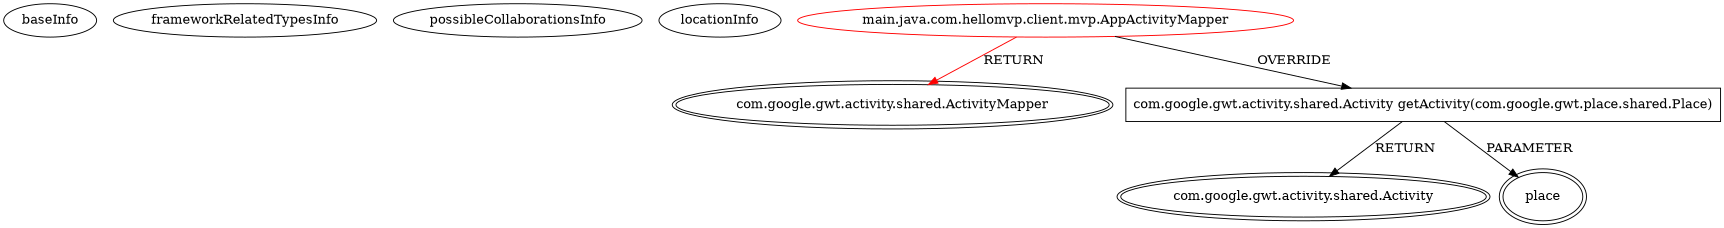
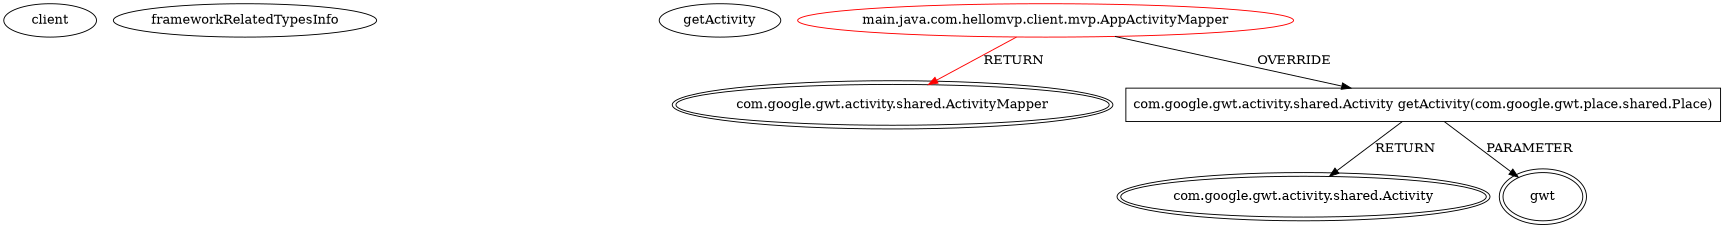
node "baseInfo": label "baseInfo" -> "client"
node "possibleCollaborationsInfo": removed
node "locationInfo": label "locationInfo" -> "getActivity"
node "place": label "place" -> "gwt"
